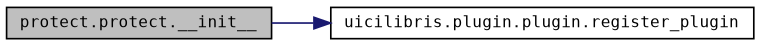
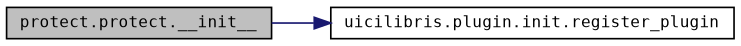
node "uicilibris.plugin.plugin.register_plugin": label "uicilibris.plugin.plugin.register_plugin" -> "uicilibris.plugin.init.register_plugin"
